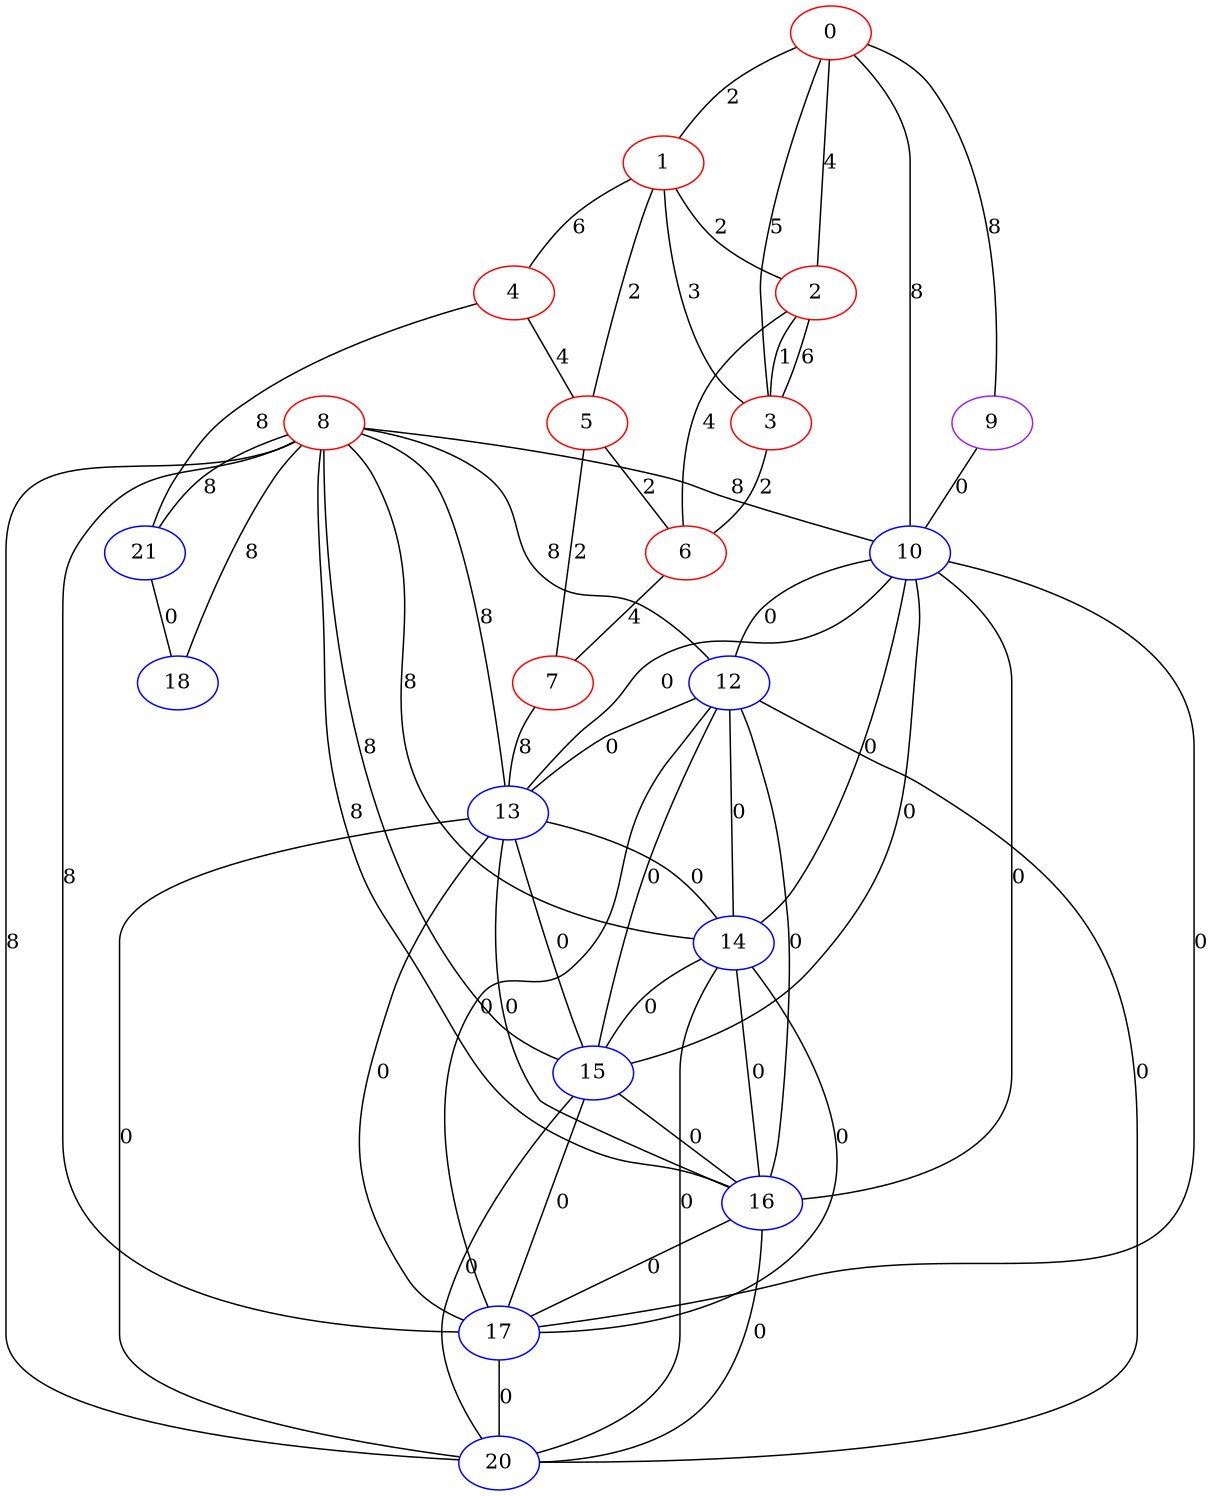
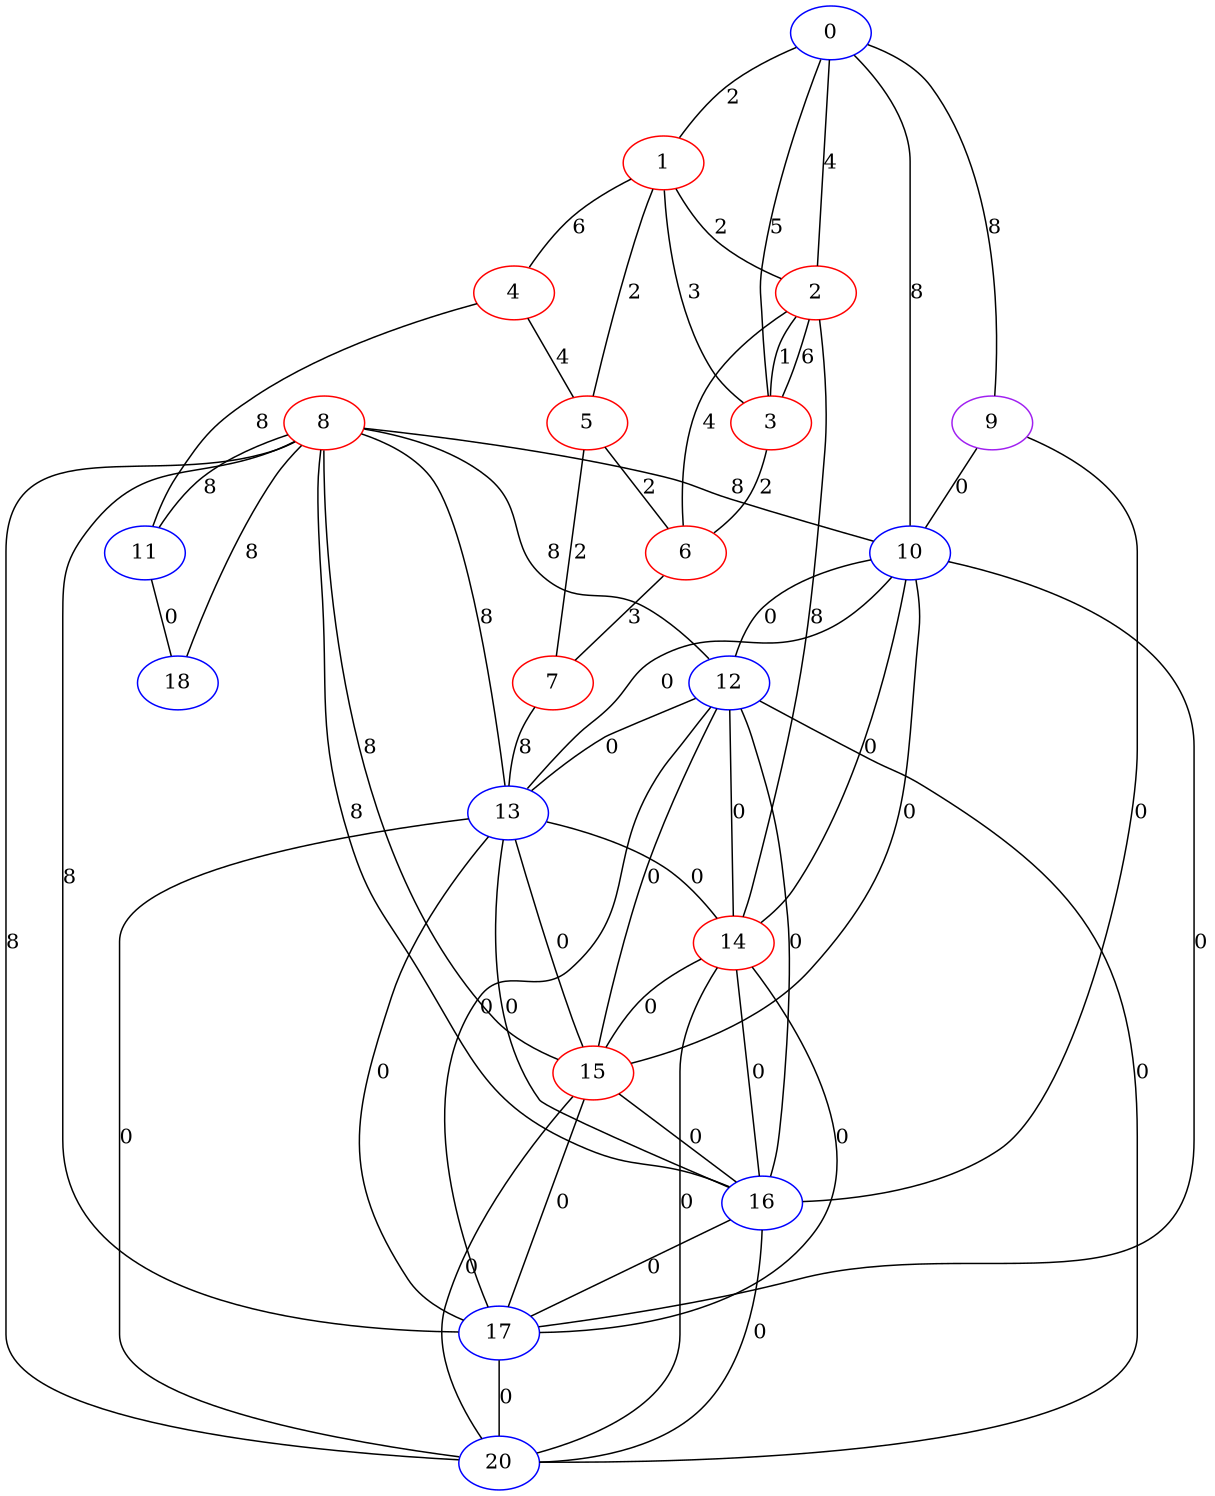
node "0": color red -> blue
node "21": label "21" -> "11"
edge "6" -- "7": label "4" -> "3"
edge "8" -- "14": now "2" -- "14"
node "14": color blue -> red
edge "10" -- "16": now "9" -- "16"
node "15": color blue -> red
